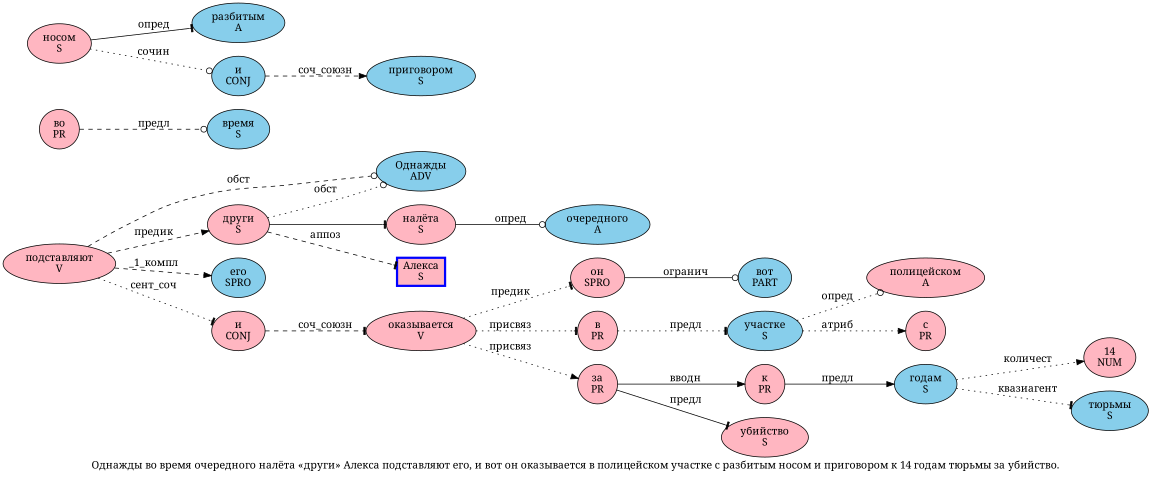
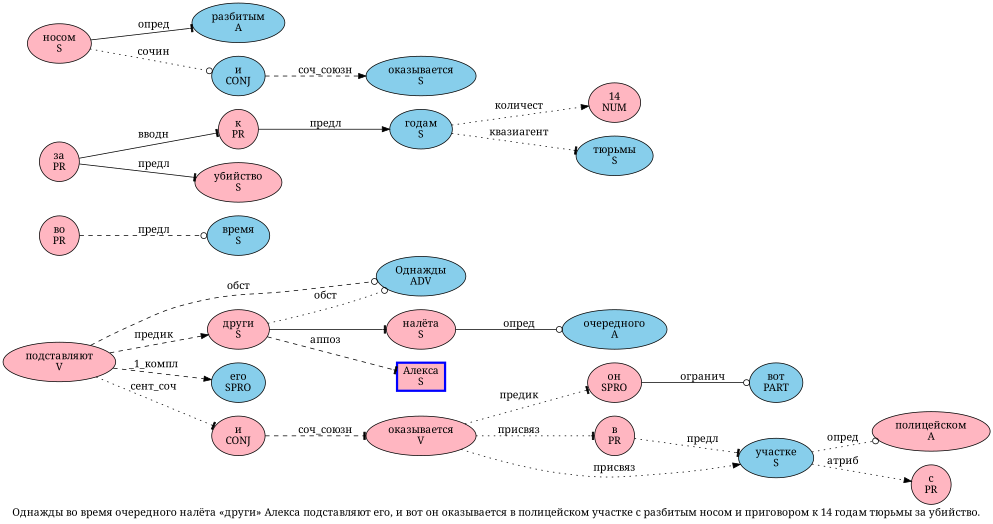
node "приговором S": label "приговором S" -> "оказывается S"
edge "оказывается V" -> "за PR": now "оказывается V" -> "участке S"
edge "за PR" -> "к PR": arrowhead normal -> tee
